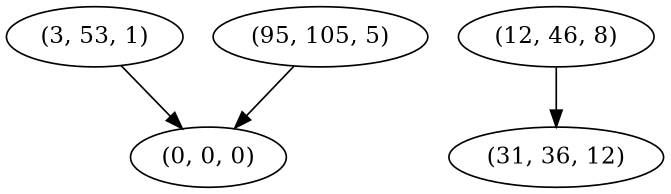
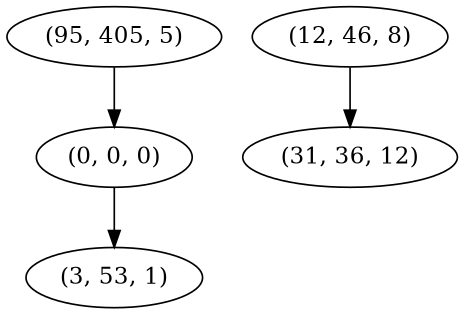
node "(95, 105, 5)": label "(95, 105, 5)" -> "(95, 405, 5)"
edge "(3, 53, 1)" -> "(0, 0, 0)": reversed
